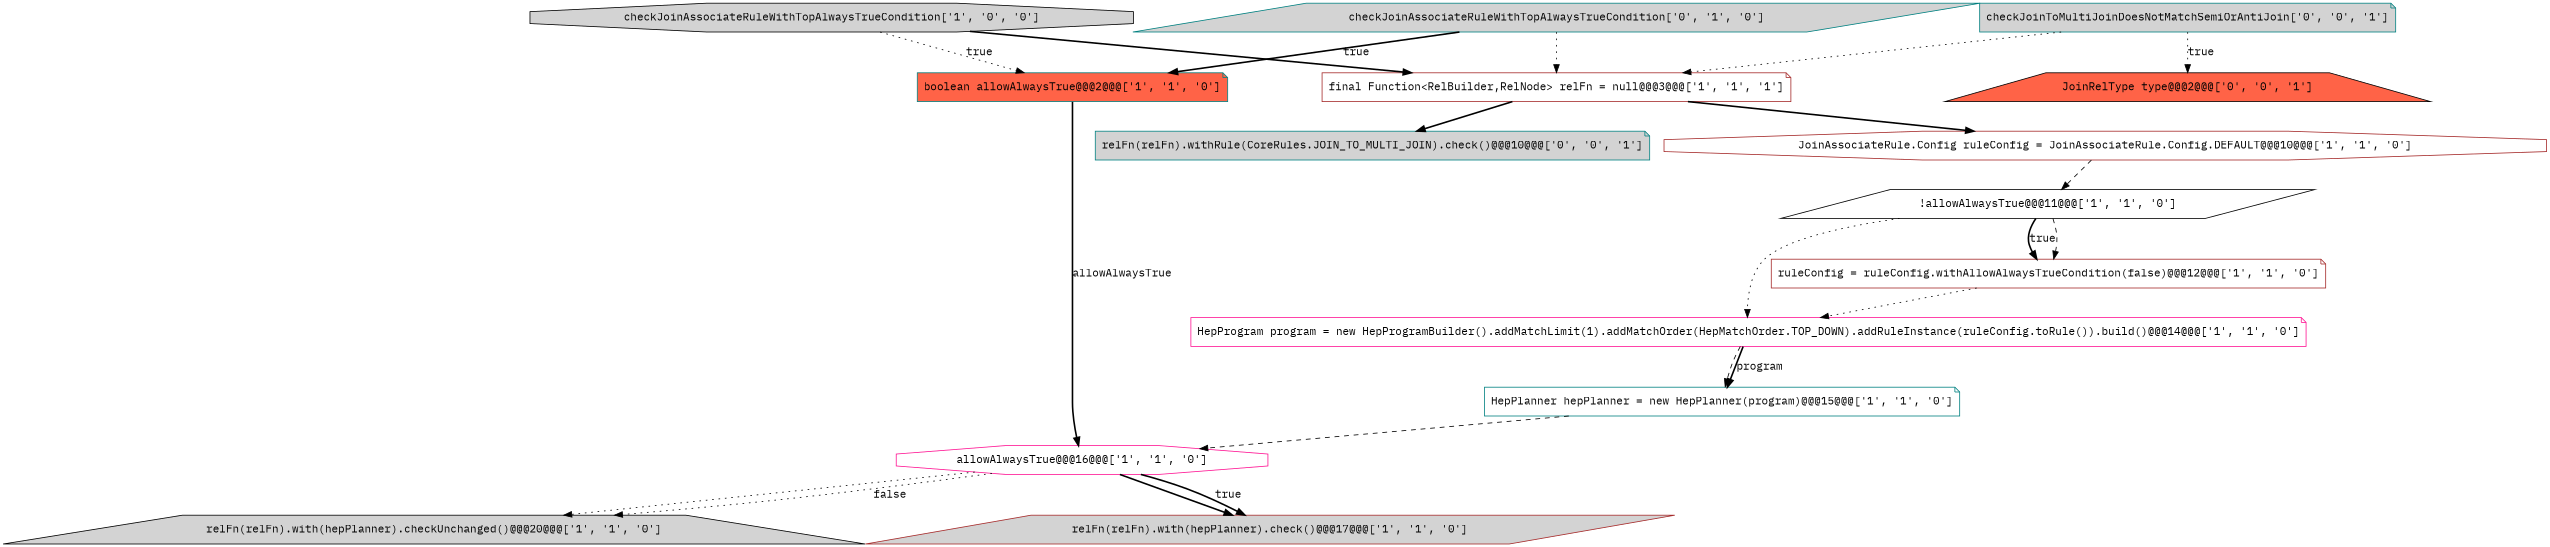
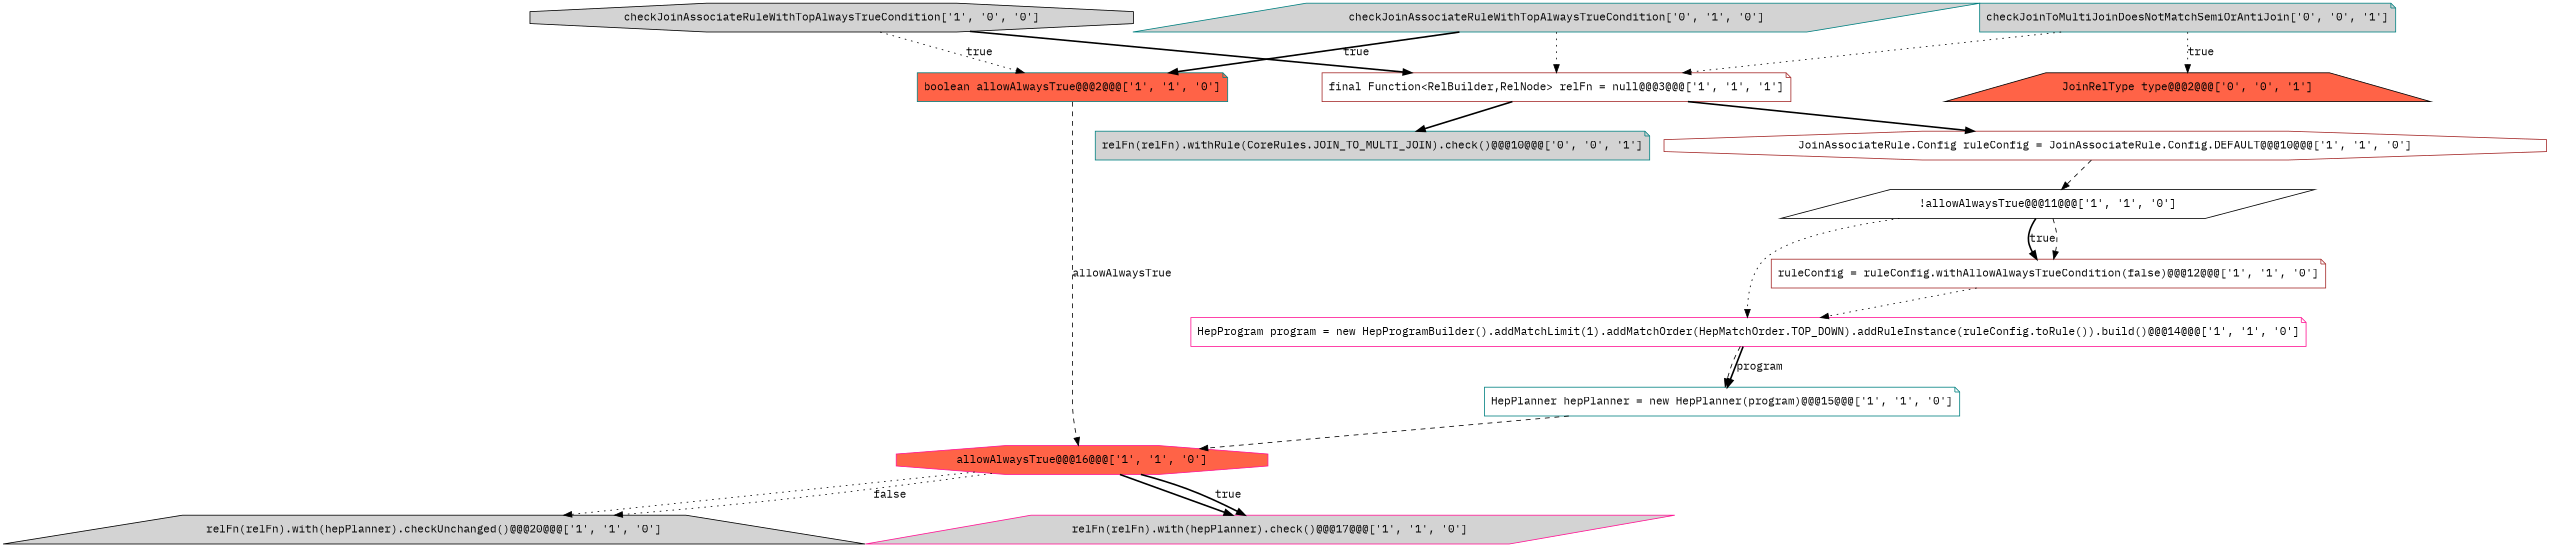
edge "boolean allowAlwaysTrue@@@2@@@['1', '1', '0']" -> "allowAlwaysTrue@@@16@@@['1', '1', '0']": style bold -> dashed
node "allowAlwaysTrue@@@16@@@['1', '1', '0']": fillcolor white -> tomato
node "relFn(relFn).with(hepPlanner).check()@@@17@@@['1', '1', '0']": color brown -> deeppink
